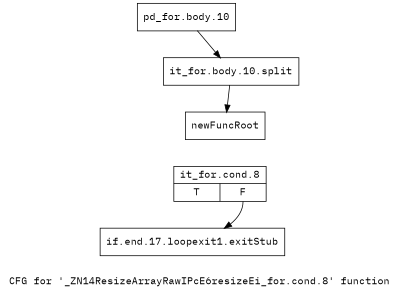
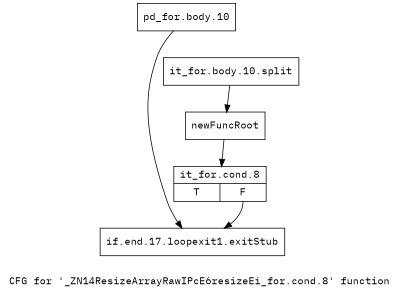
edge "pd_for.body.10" -> "it_for.body.10.split": now "pd_for.body.10" -> "if.end.17.loopexit1.exitStub"
edge "newFuncRoot" -> "it_for.cond.8": added
